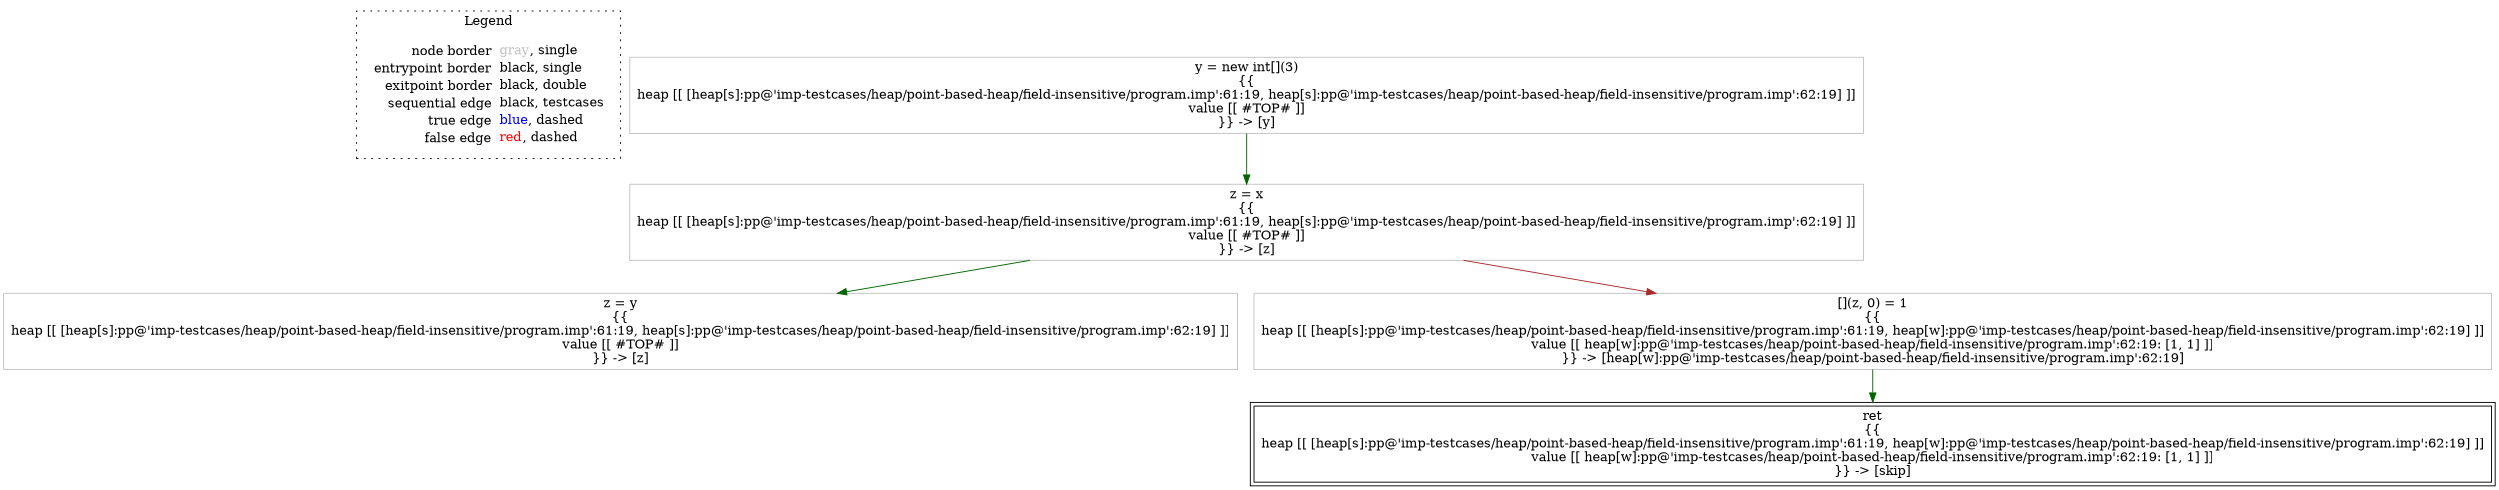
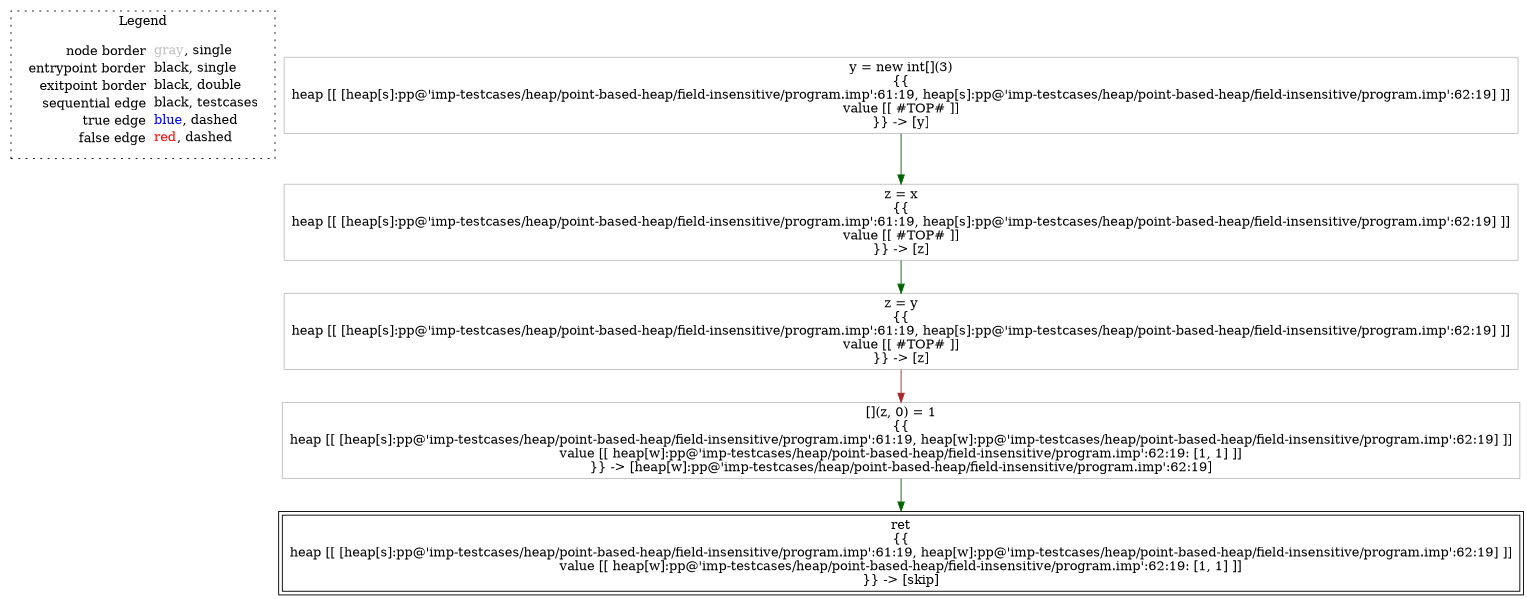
edge "z = x" -> "[](z, 0) = 1": now "z = y" -> "[](z, 0) = 1"
